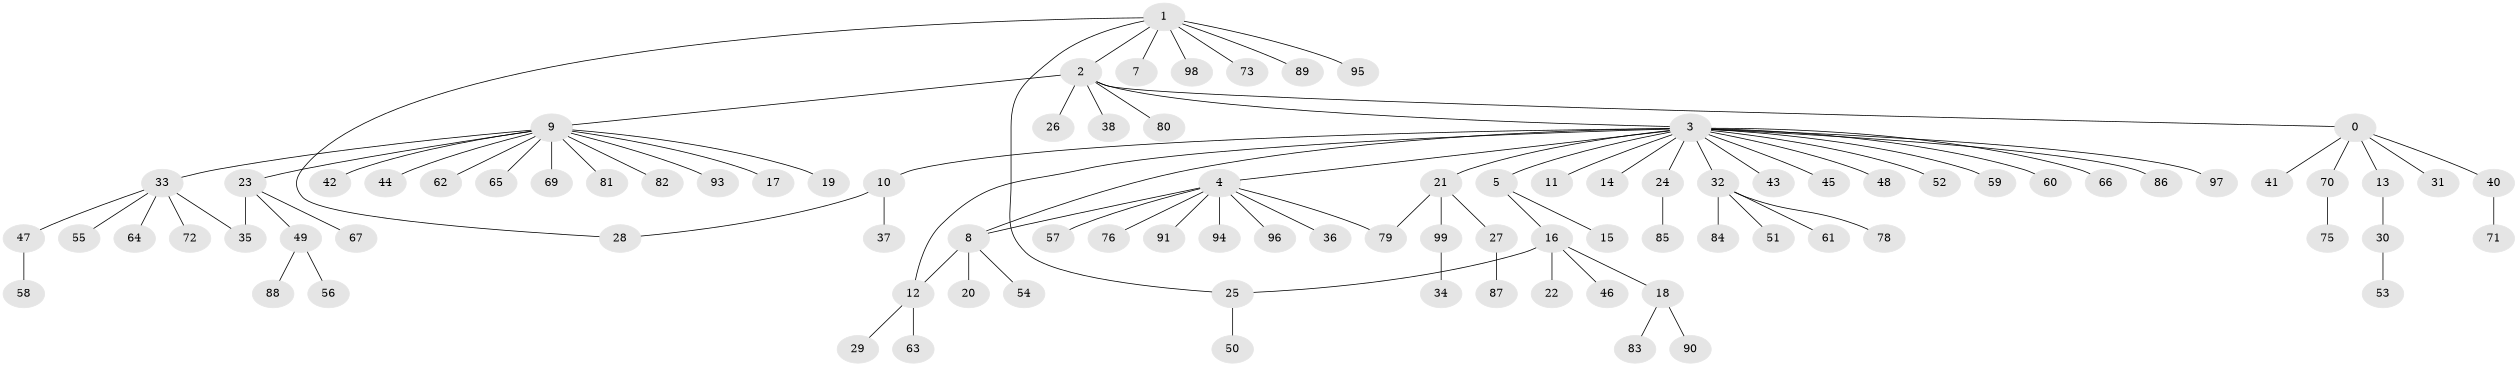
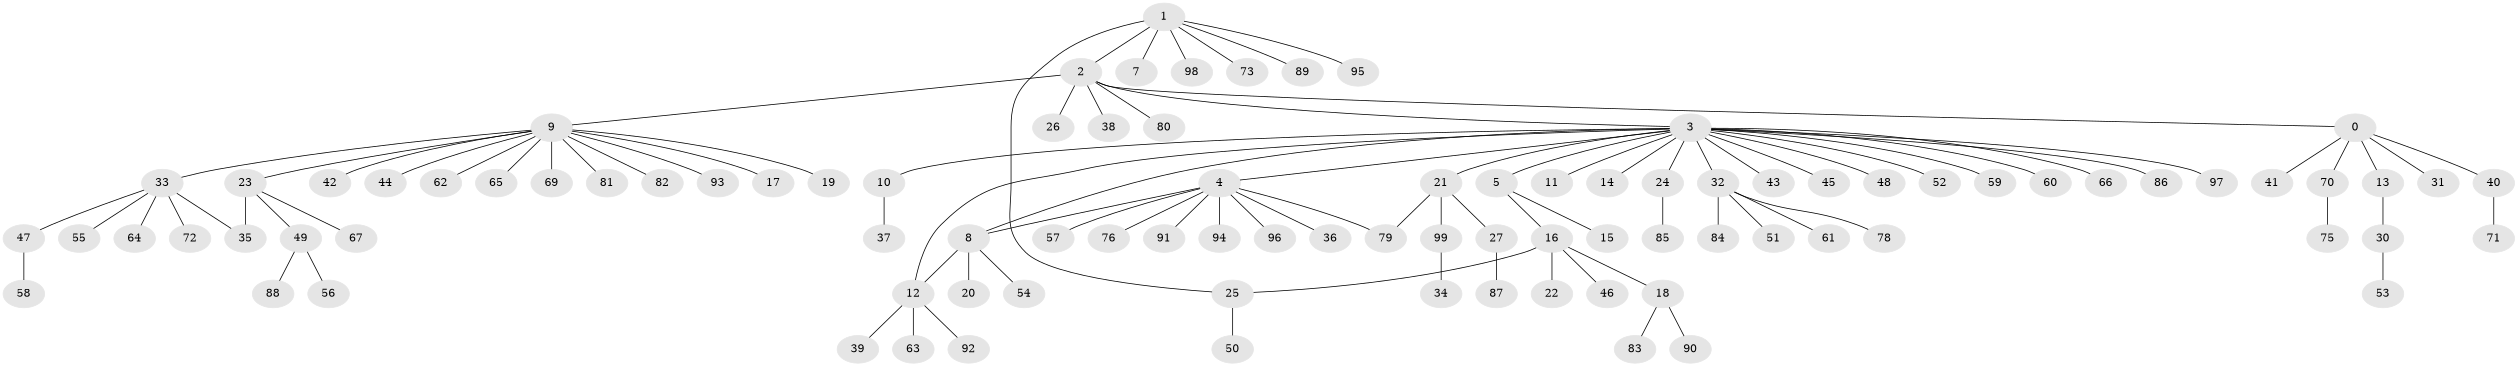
node "28": removed
node "29": label "29" -> "39"
node "92": added
